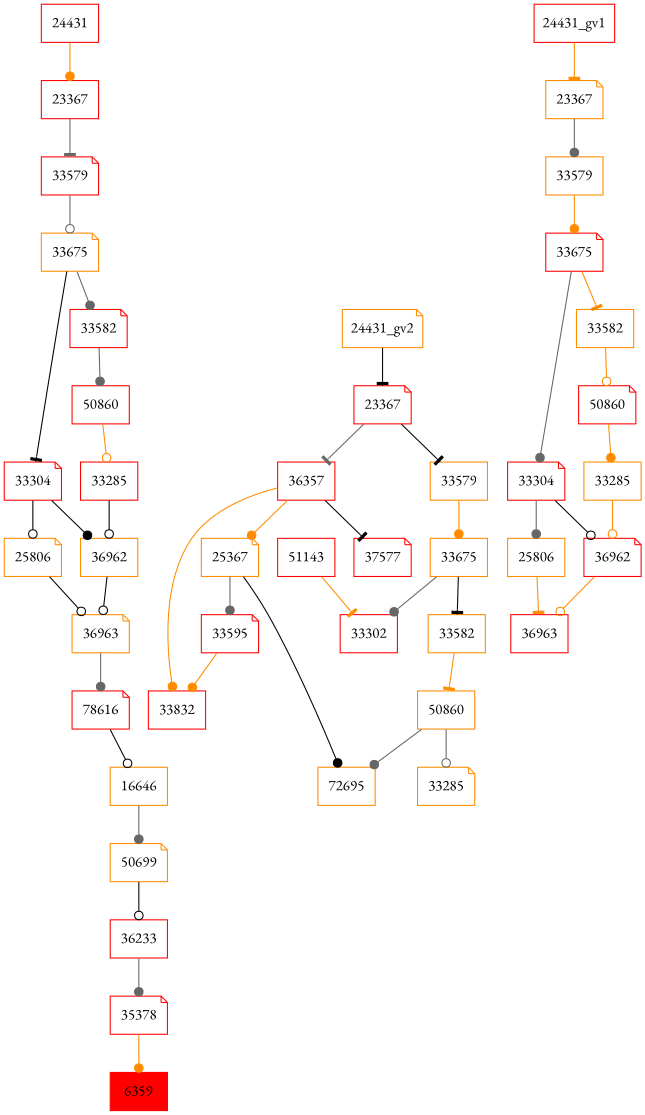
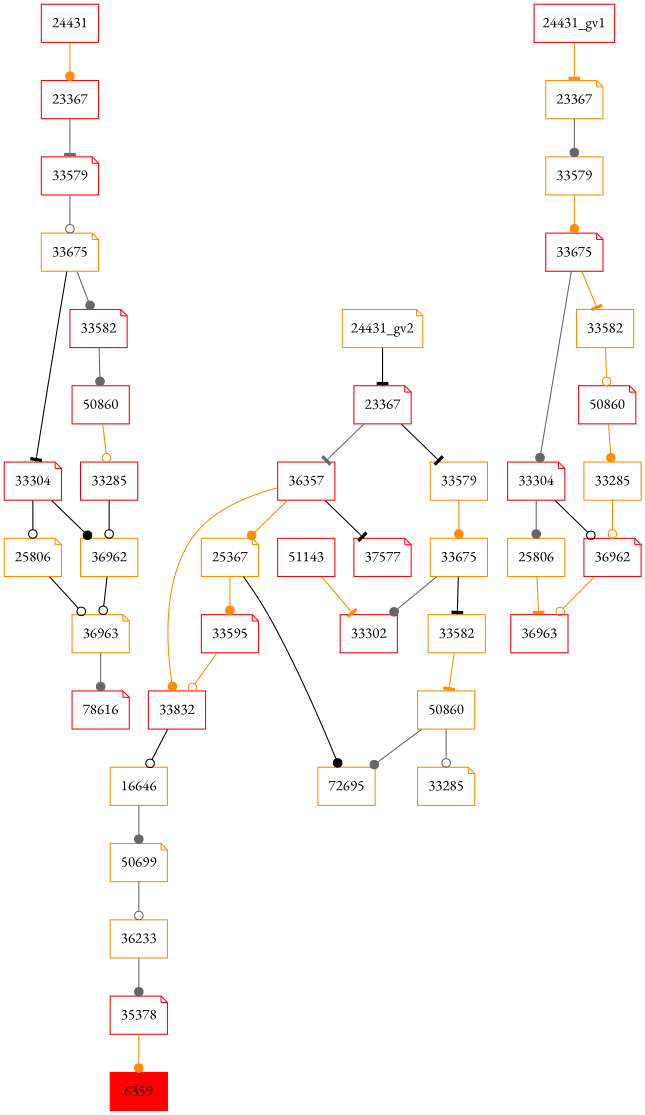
edge "25367" -> "33595": color gray40 -> darkorange
edge "33595" -> "33832": arrowhead dot -> odot
edge "78616" -> "16646": now "33832" -> "16646"
edge "50699" -> "36233": color black -> gray40
node "36233": color red -> darkorange
